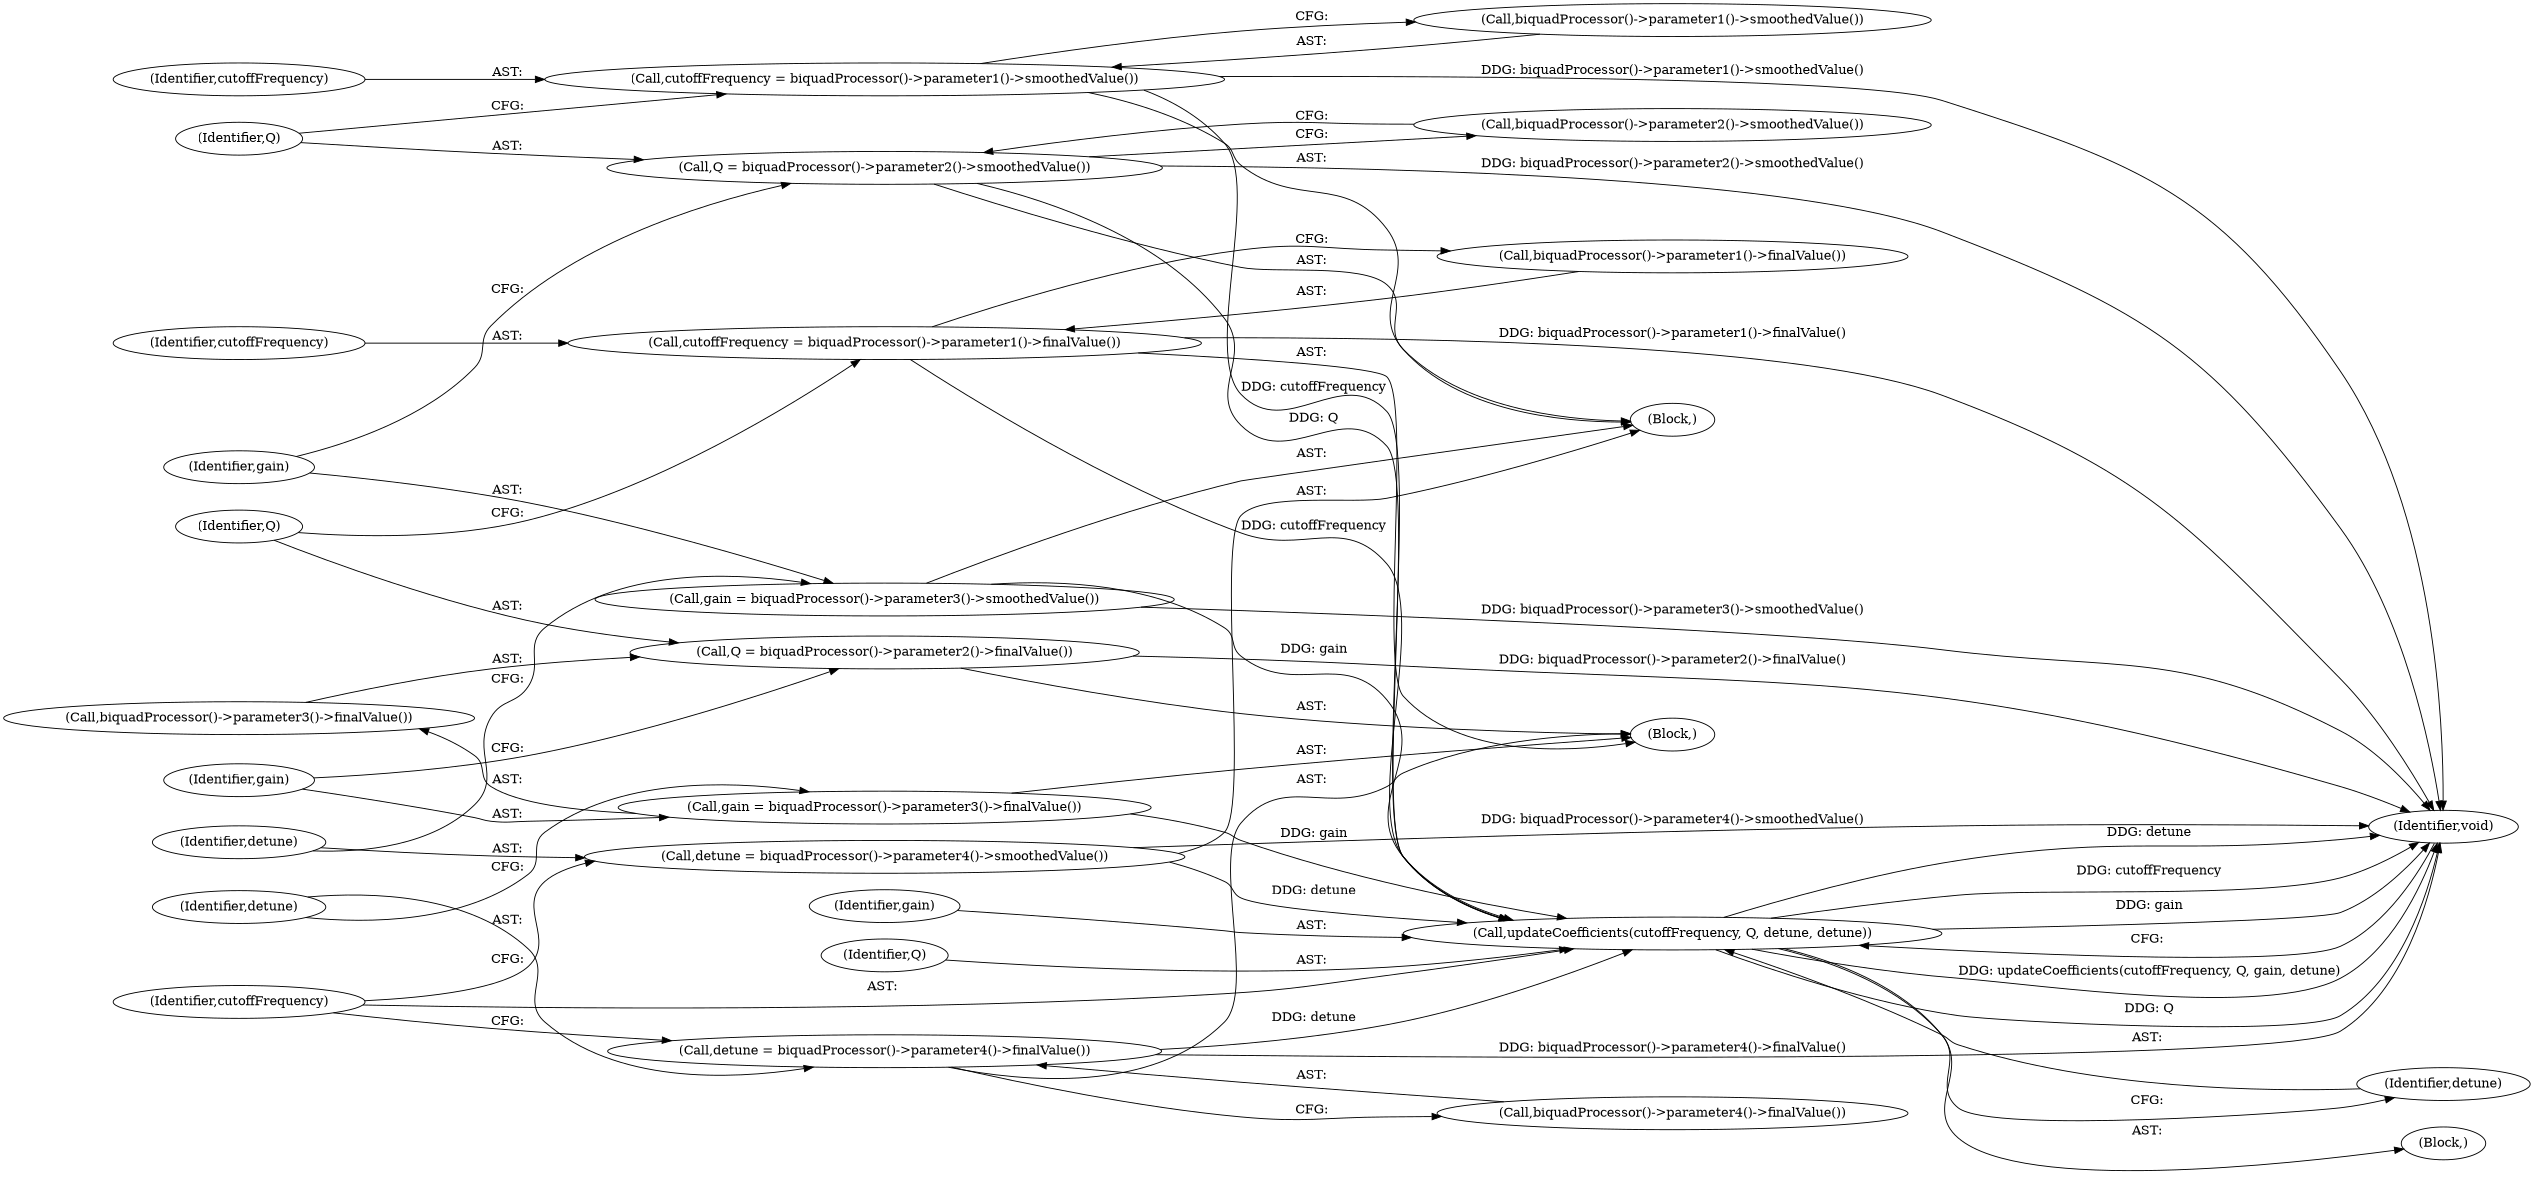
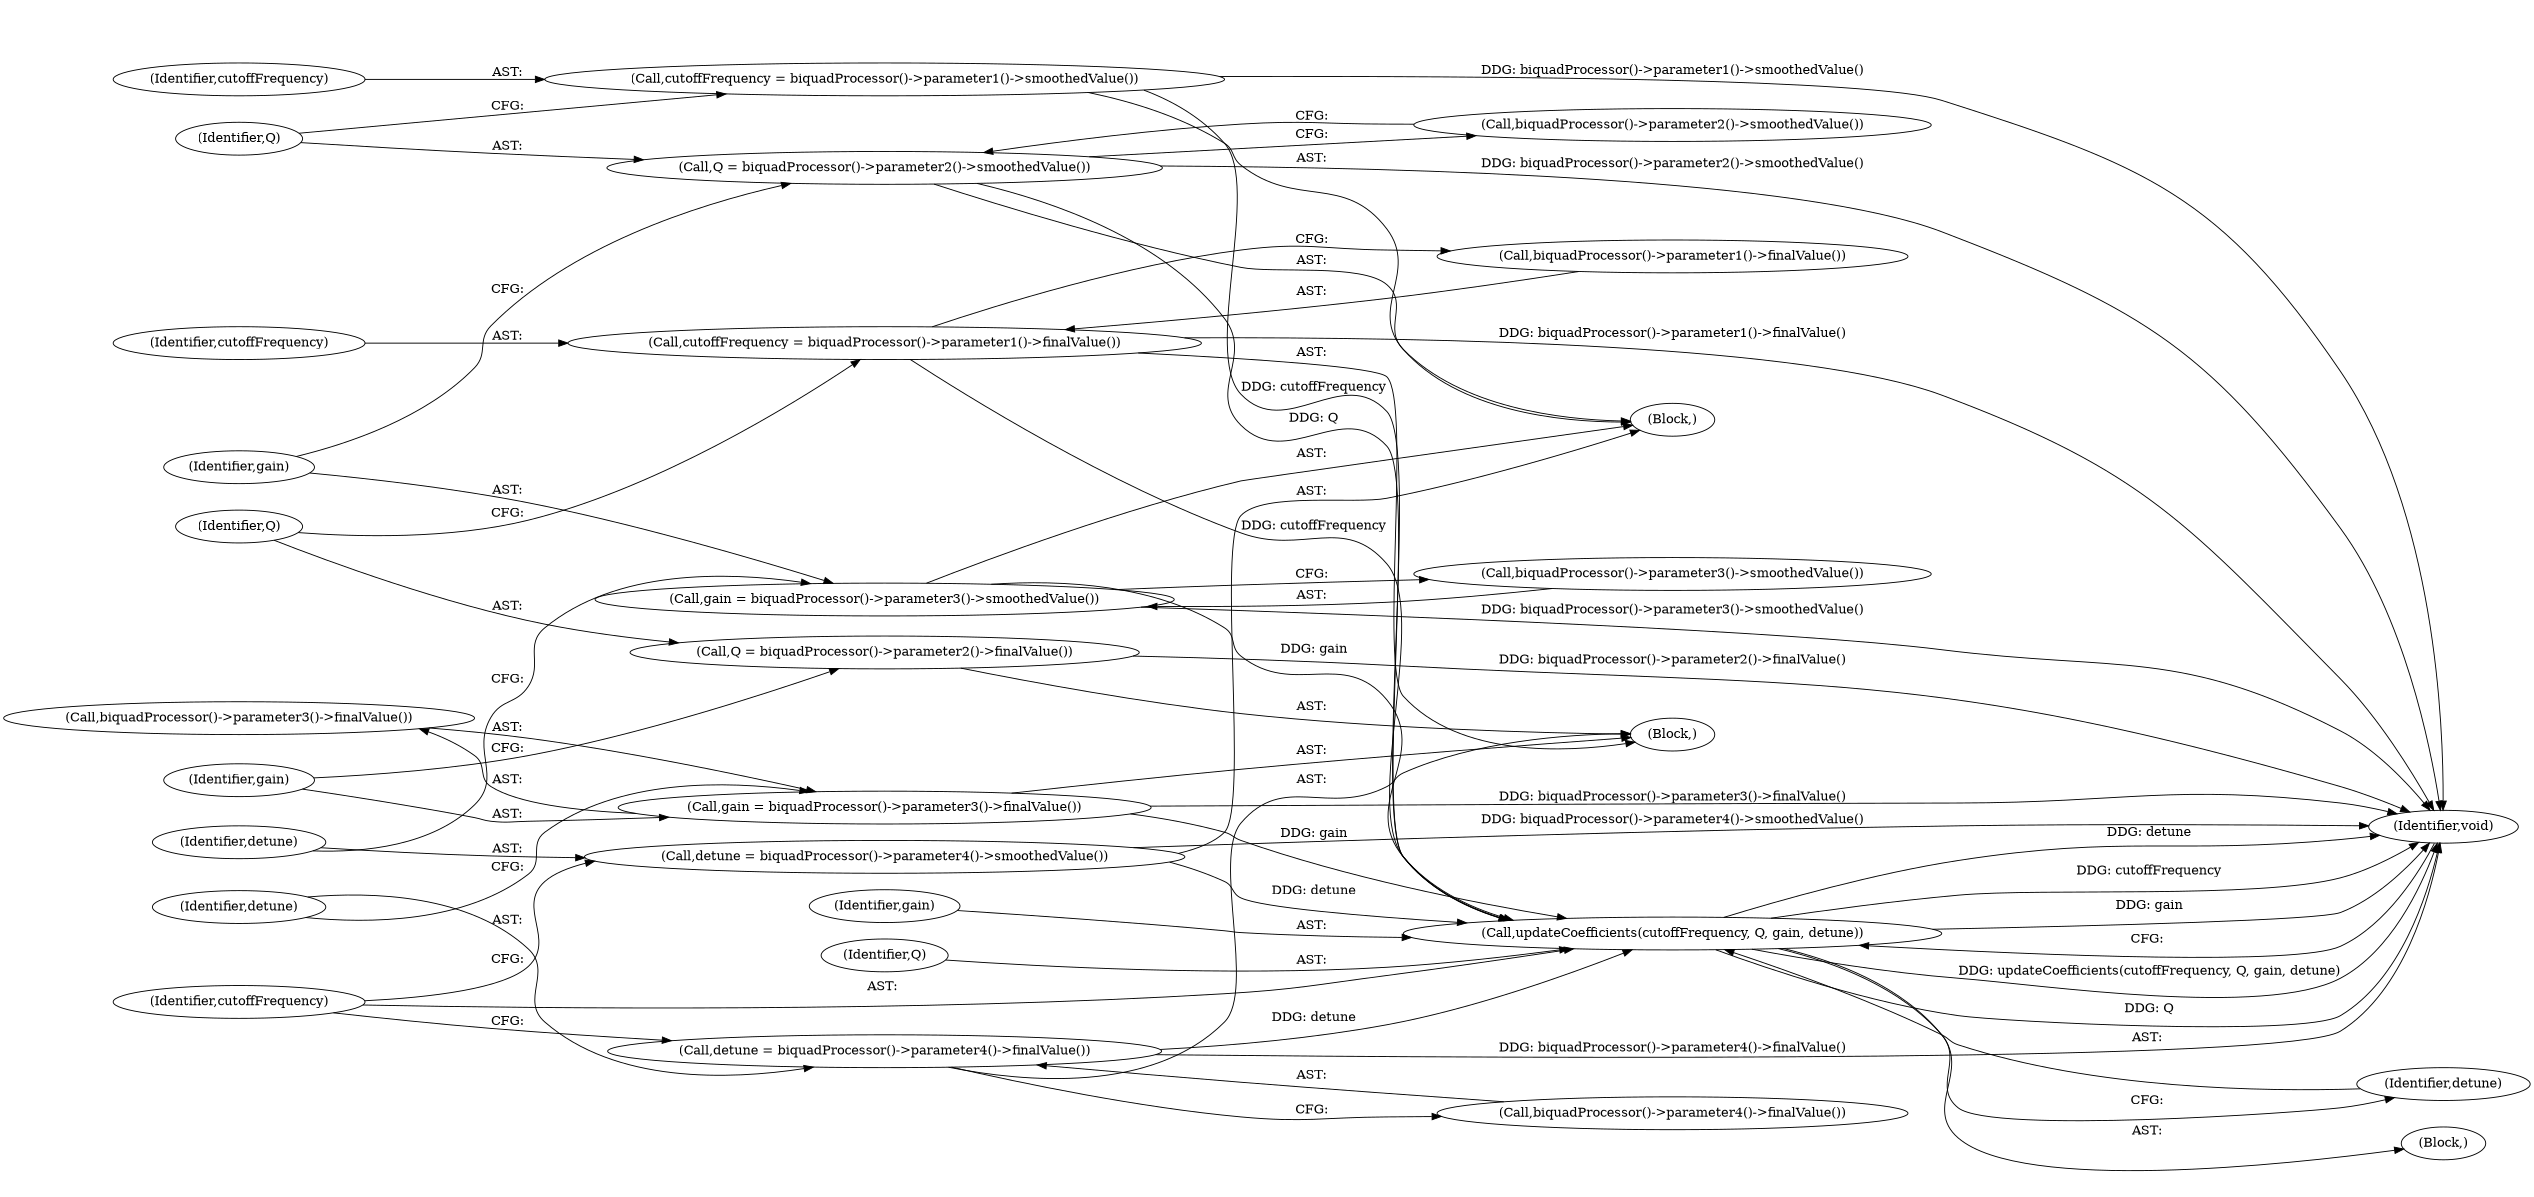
node "(Call,biquadProcessor()->parameter1()->smoothedValue())": removed
node "(Call,biquadProcessor()->parameter3()->smoothedValue())": added
edge "(Call,biquadProcessor()->parameter3()->finalValue())" -> "(Call,Q = biquadProcessor()->parameter2()->finalValue())": now "(Call,biquadProcessor()->parameter3()->finalValue())" -> "(Call,gain = biquadProcessor()->parameter3()->finalValue())"
edge "(Call,gain = biquadProcessor()->parameter3()->finalValue())" -> "(Identifier,void)": added, label "DDG: biquadProcessor()->parameter3()->finalValue()"
node "(Call,updateCoefficients(cutoffFrequency, Q, detune, detune))": label "(Call,updateCoefficients(cutoffFrequency, Q, detune, detune))" -> "(Call,updateCoefficients(cutoffFrequency, Q, gain, detune))"
